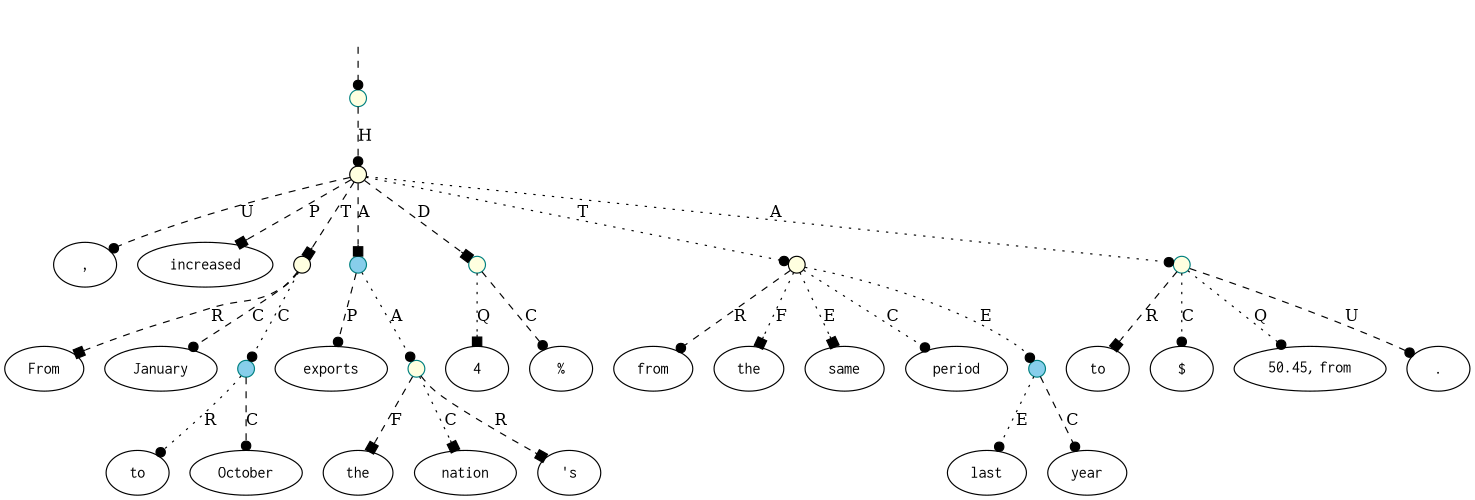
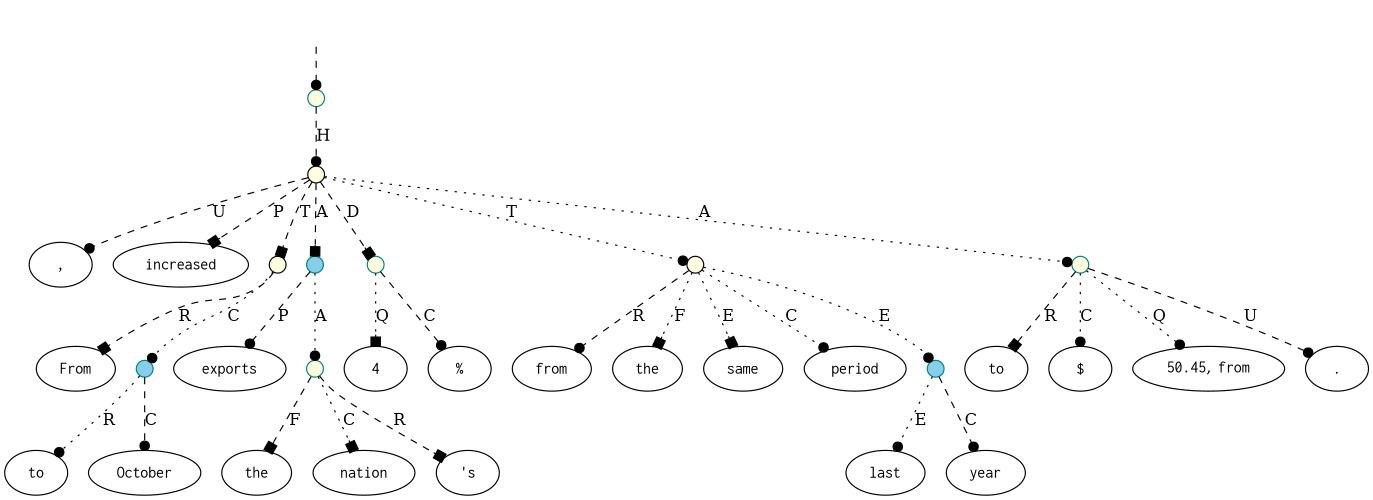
node "January": removed
